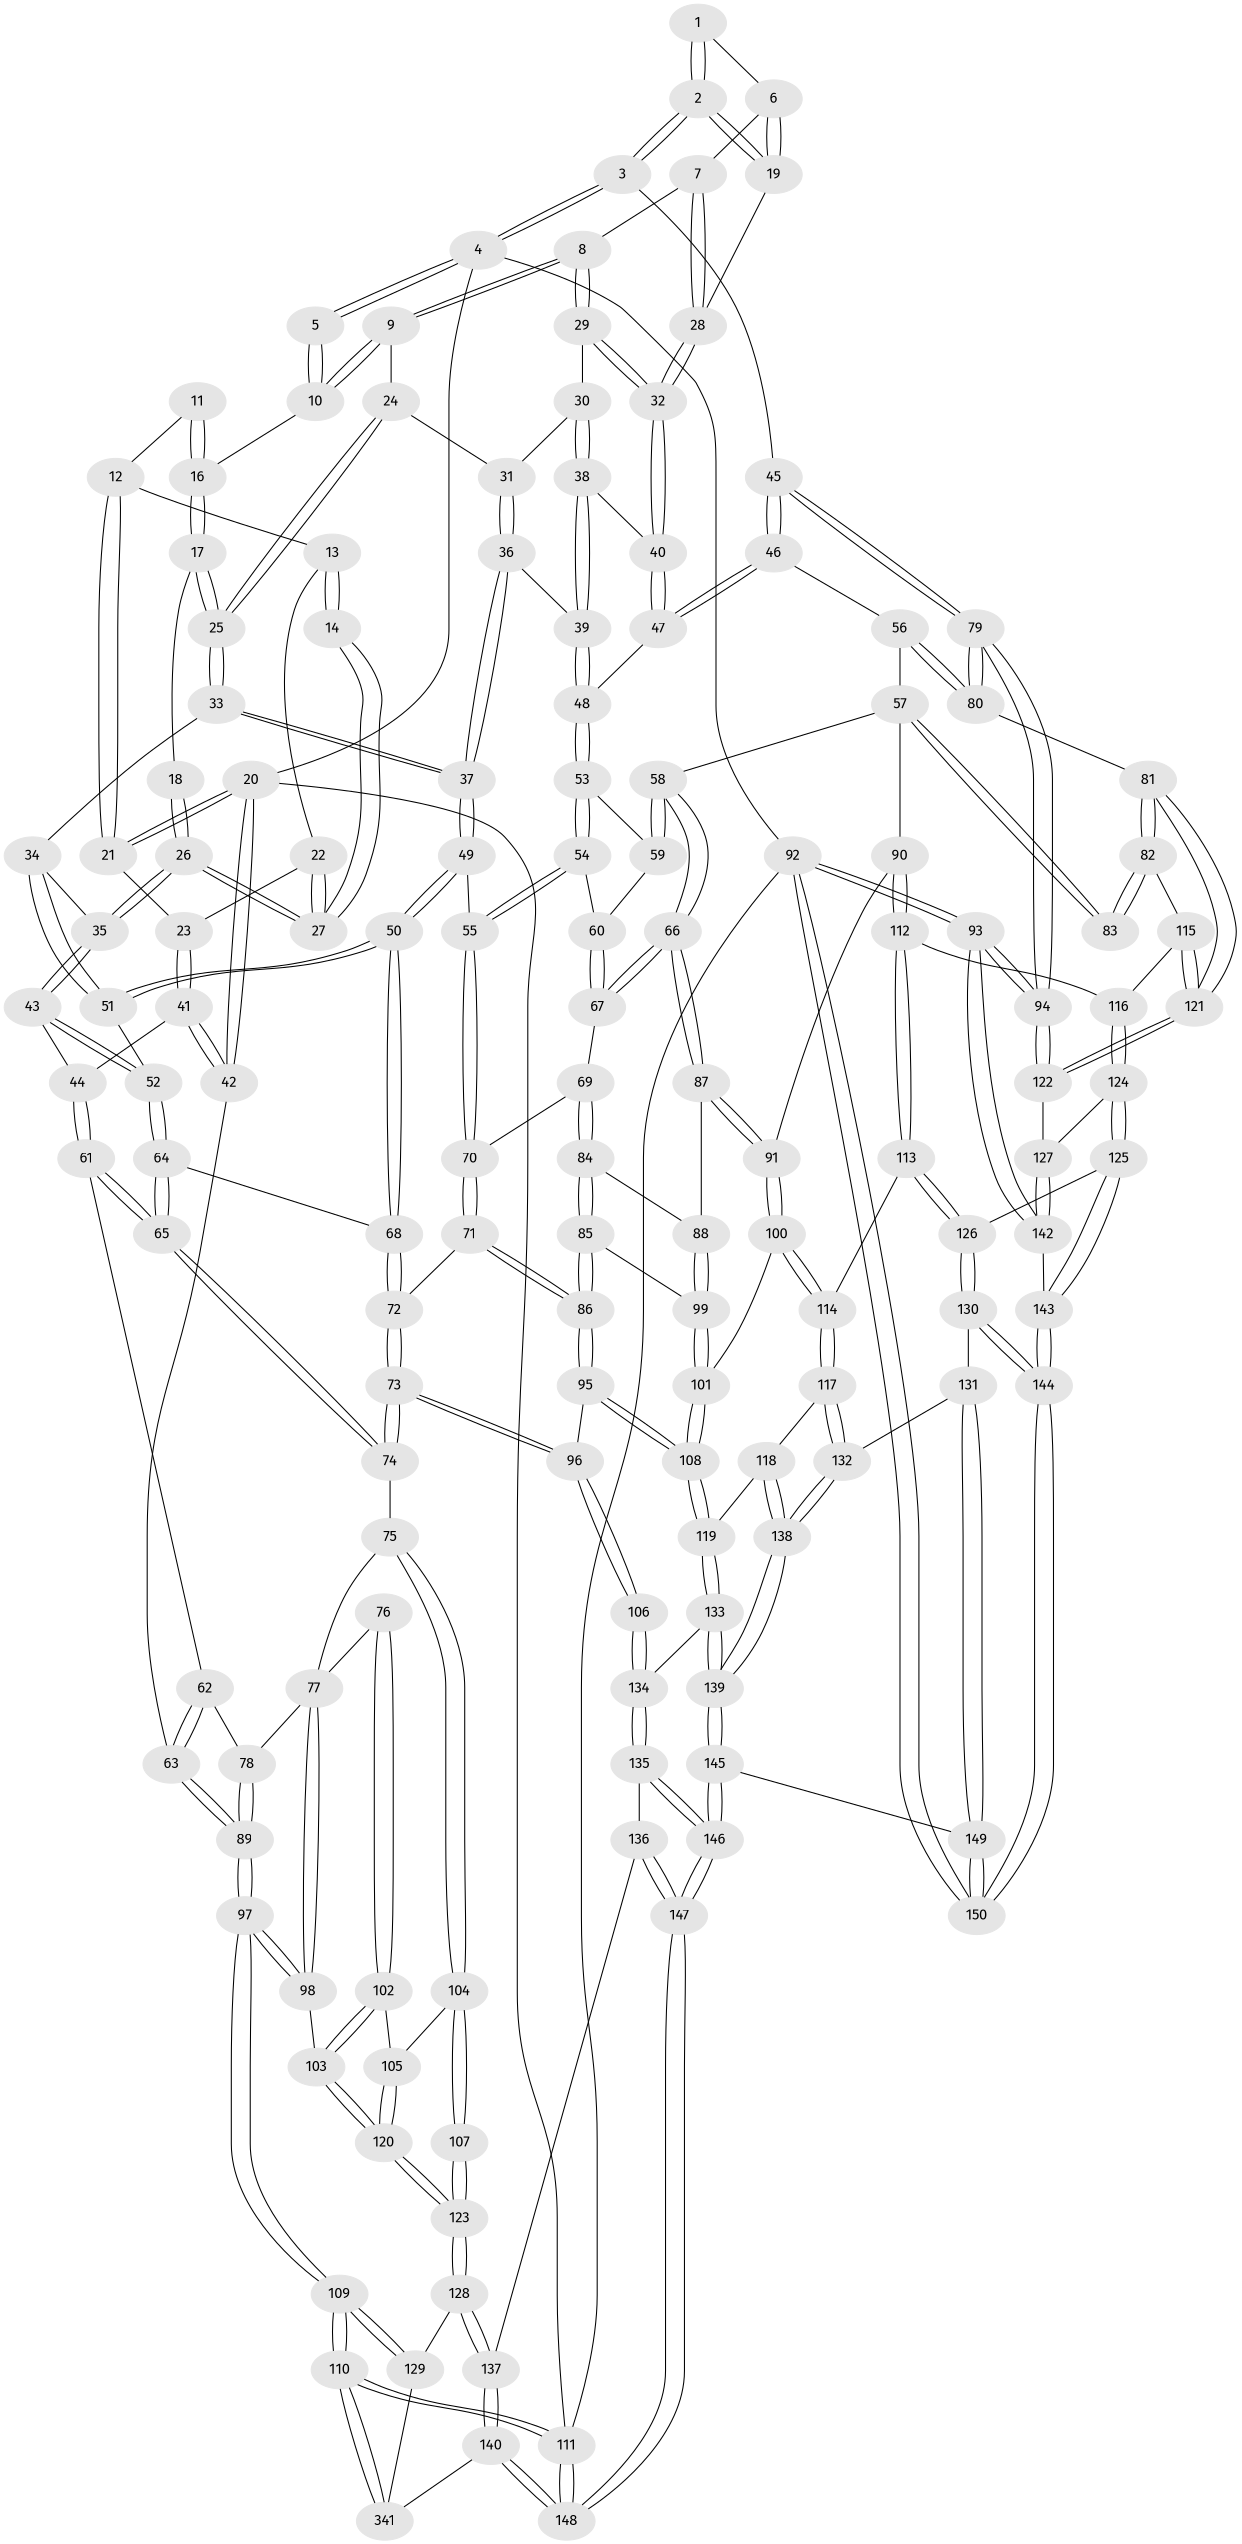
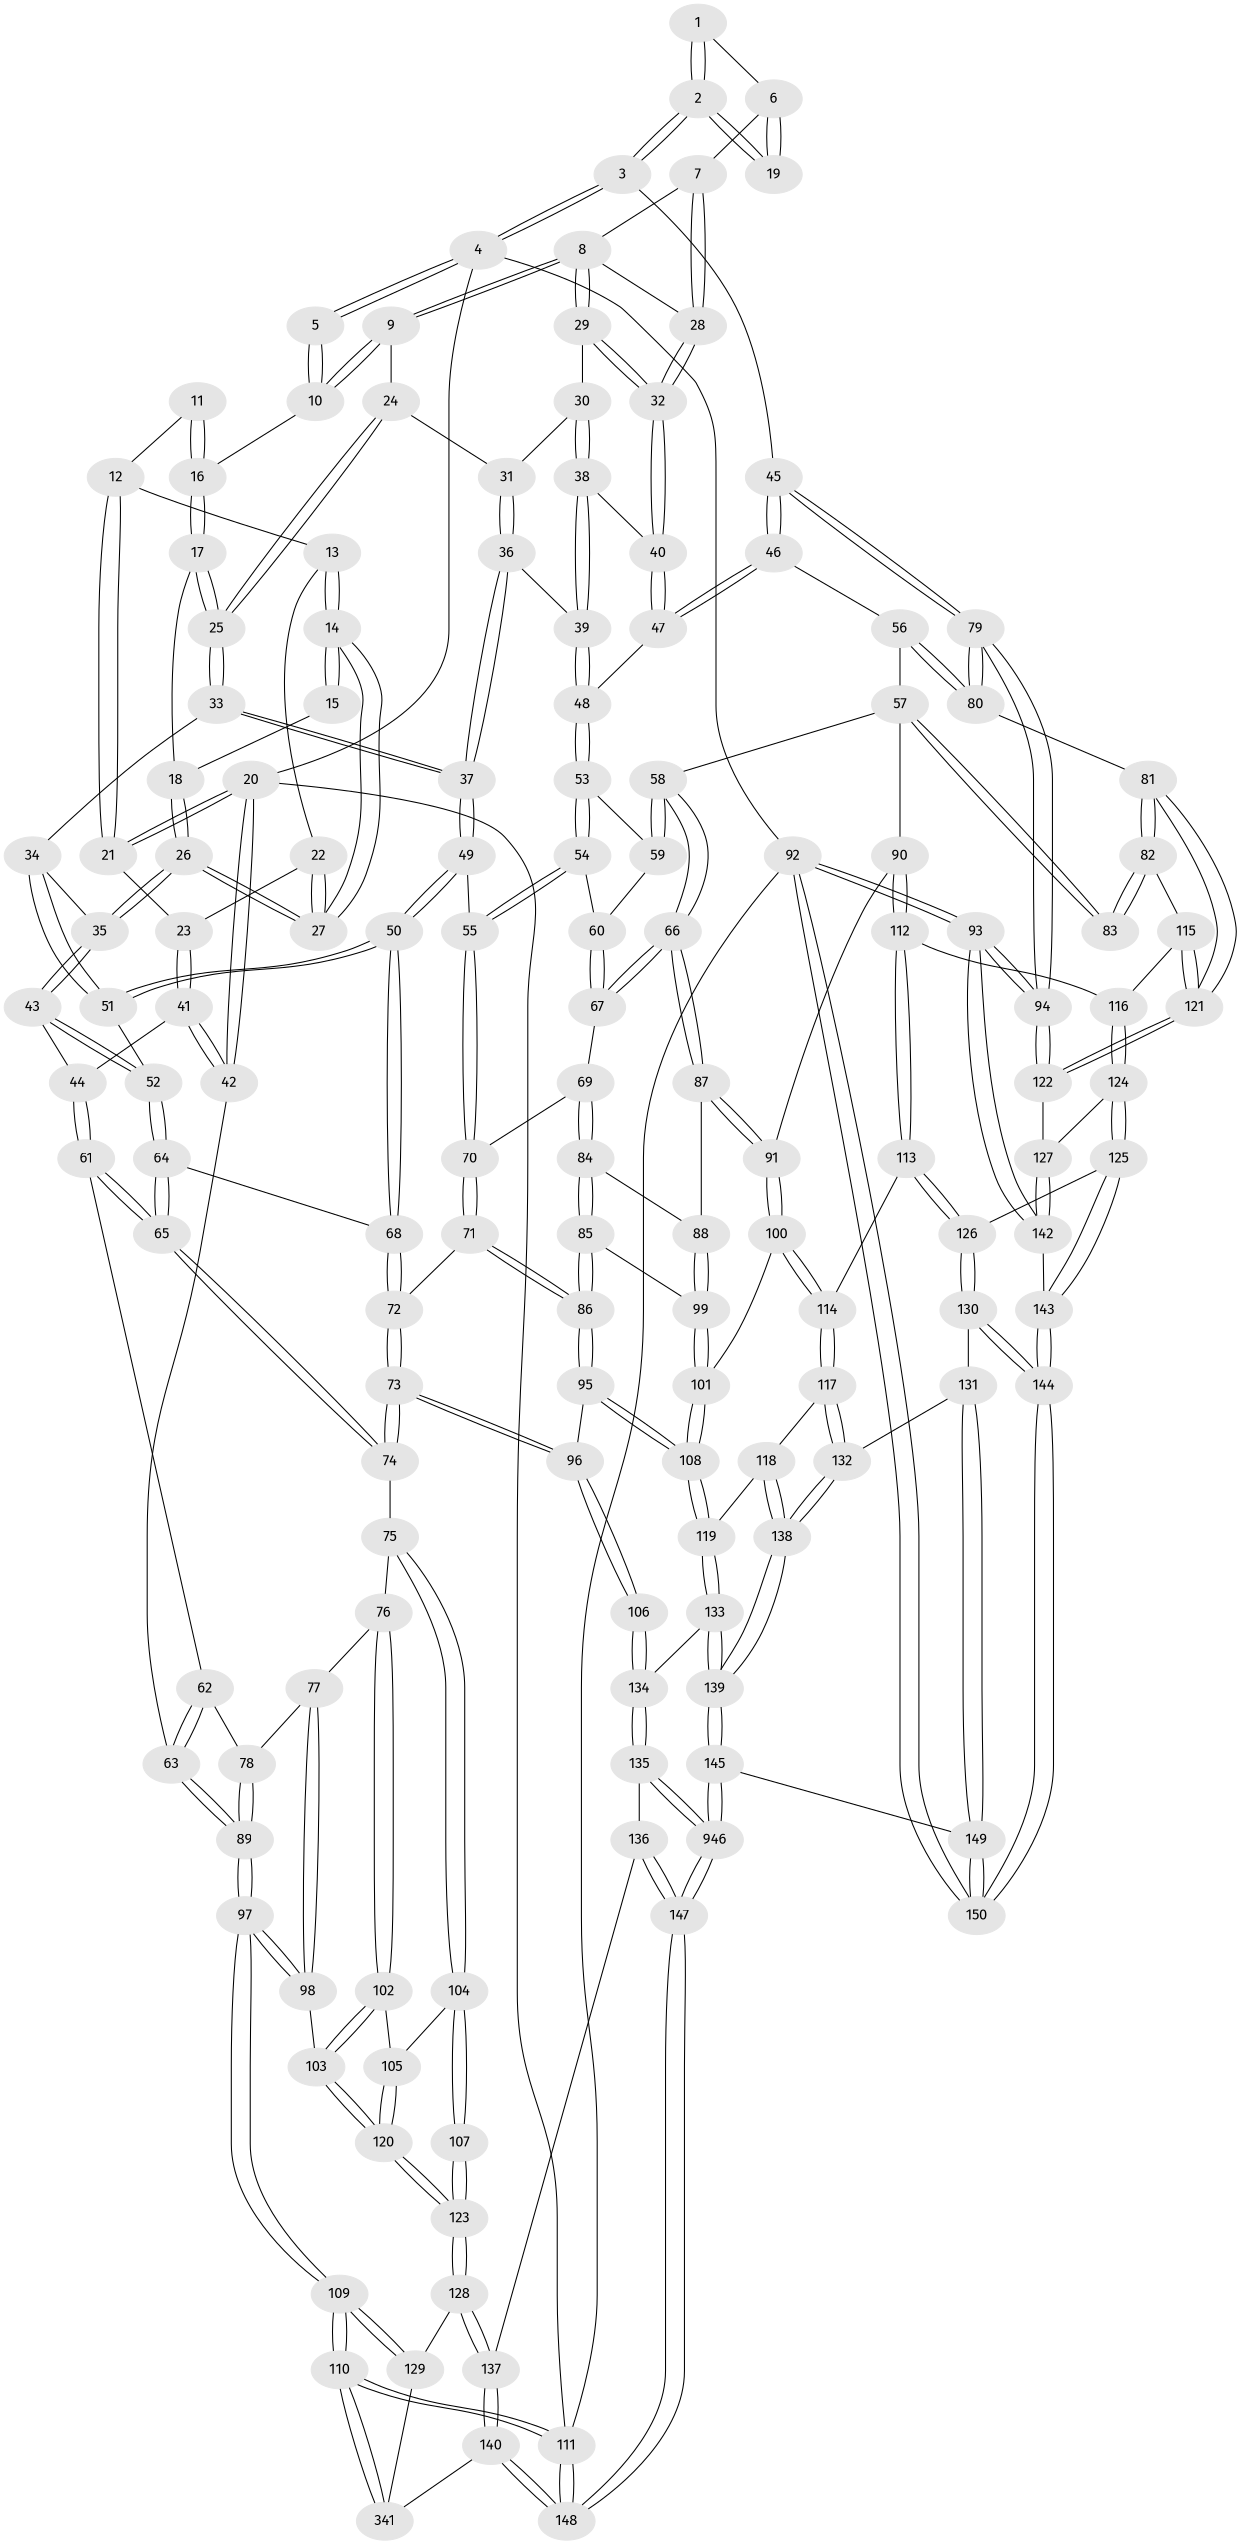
edge "19" -- "28": now "8" -- "28"
node "15": added
edge "75" -- "77": now "75" -- "76"
node "146": label "146" -> "946"
